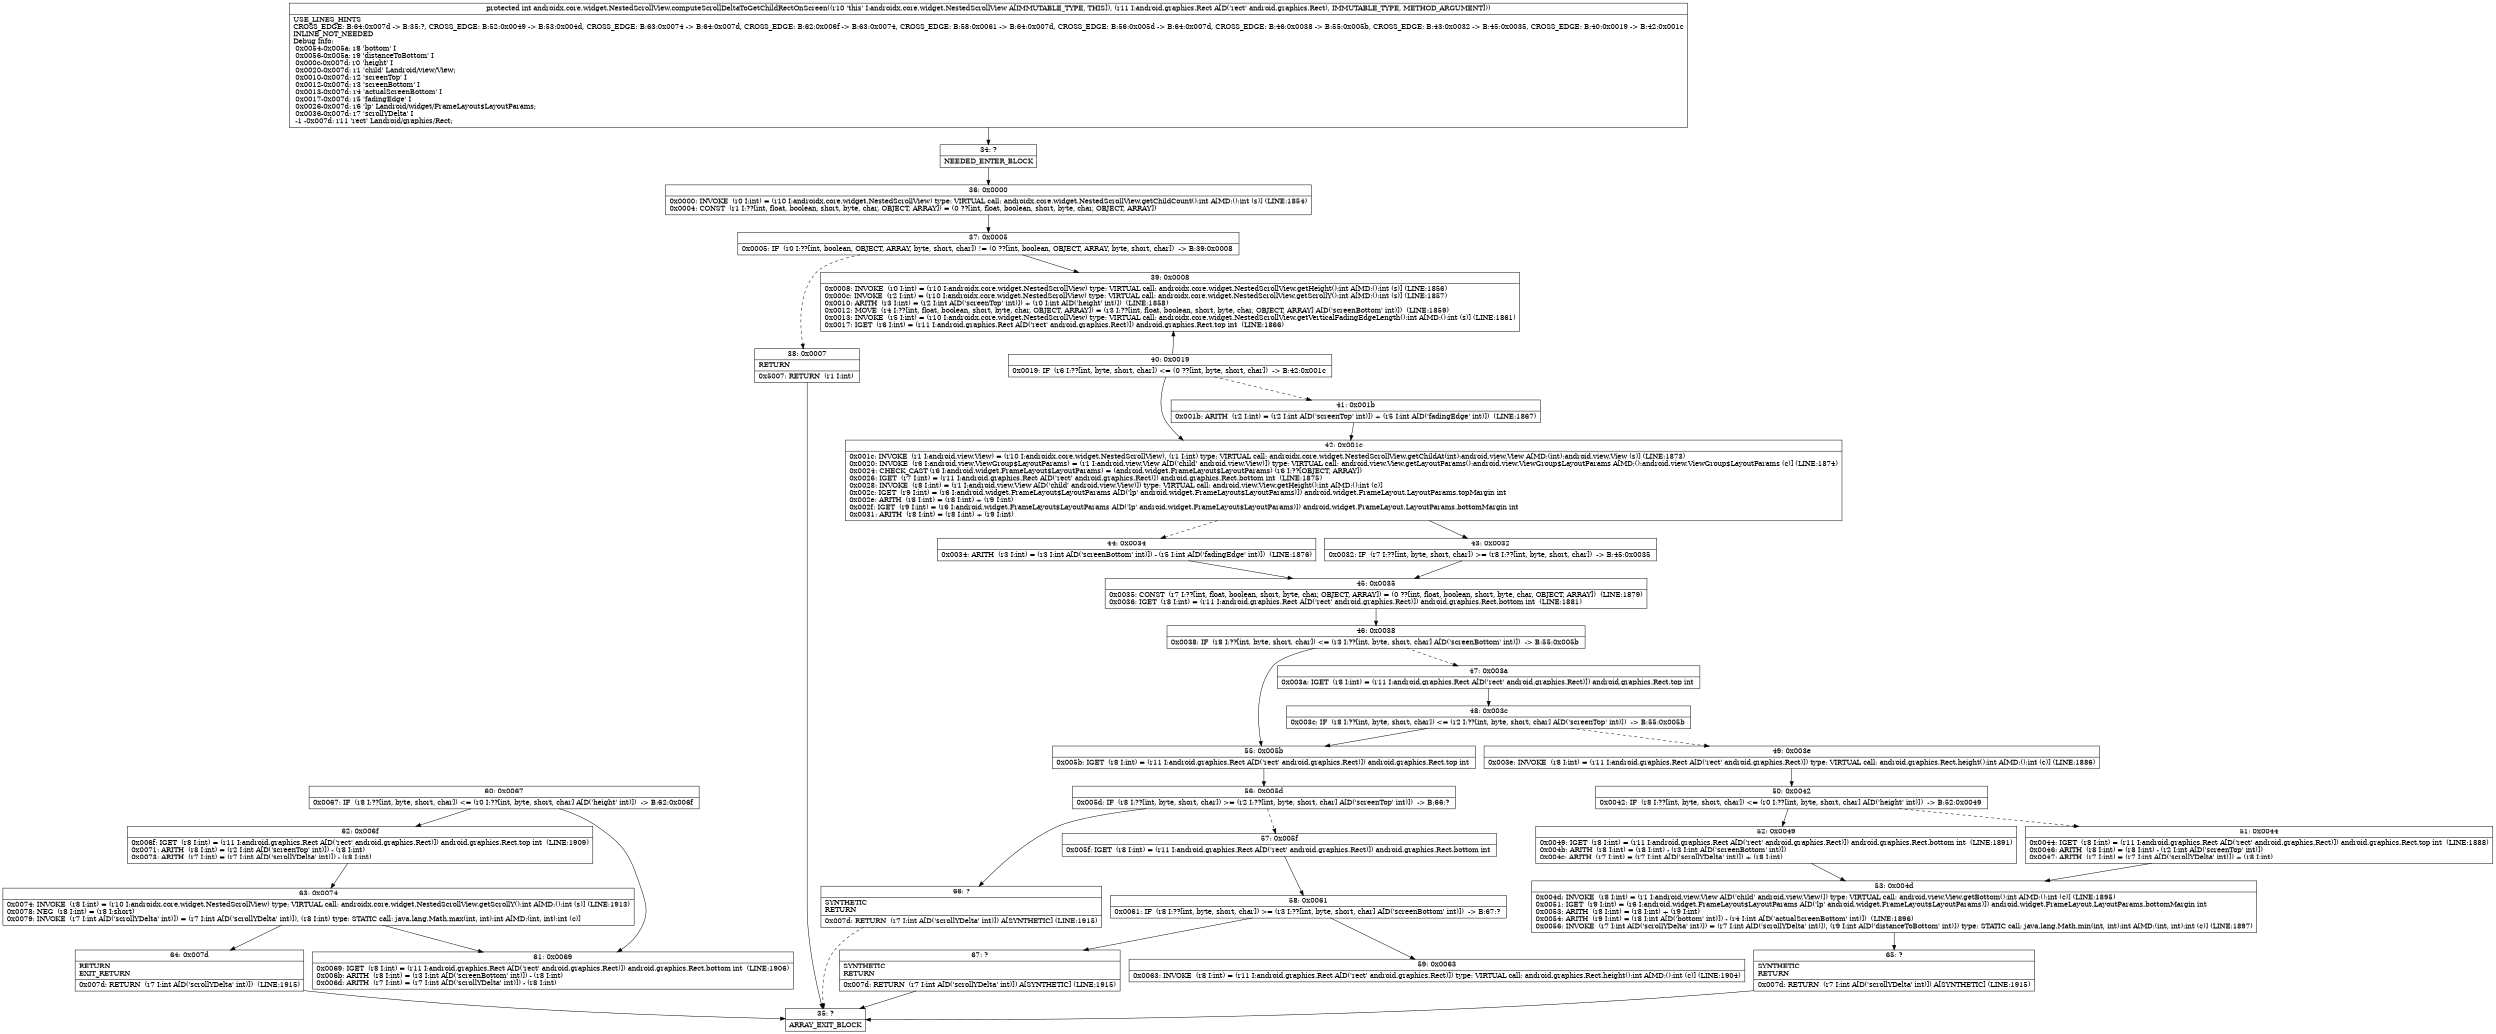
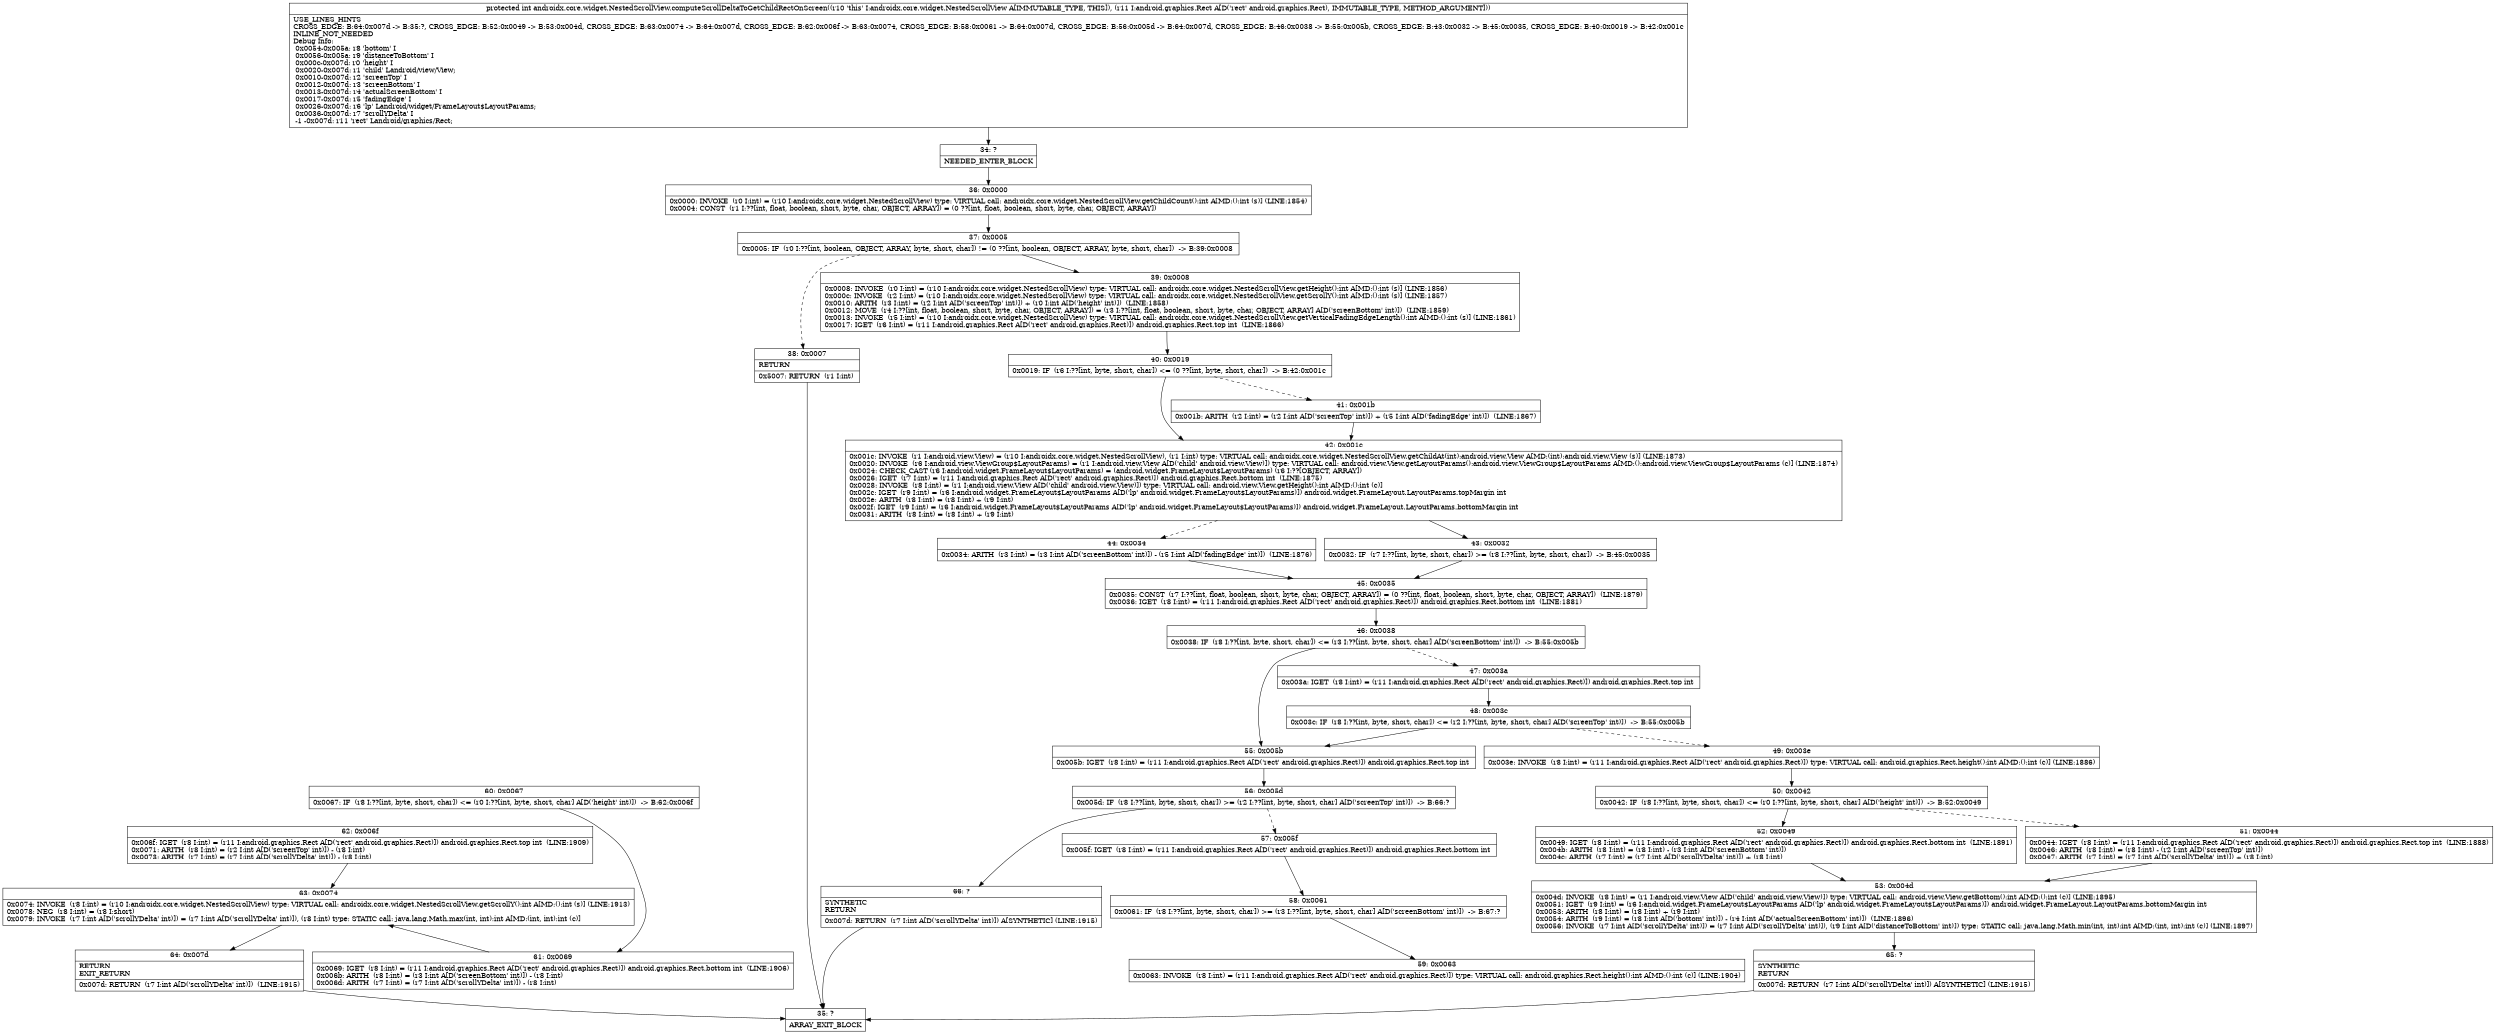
edge "40: 0x0019" -> "39: 0x0008": reversed
edge "60: 0x0067" -> "62: 0x006f": removed
edge "63: 0x0074" -> "61: 0x0069": reversed
edge "66: ?" -> "35: ?": style dashed -> solid
node "67: ?": removed
